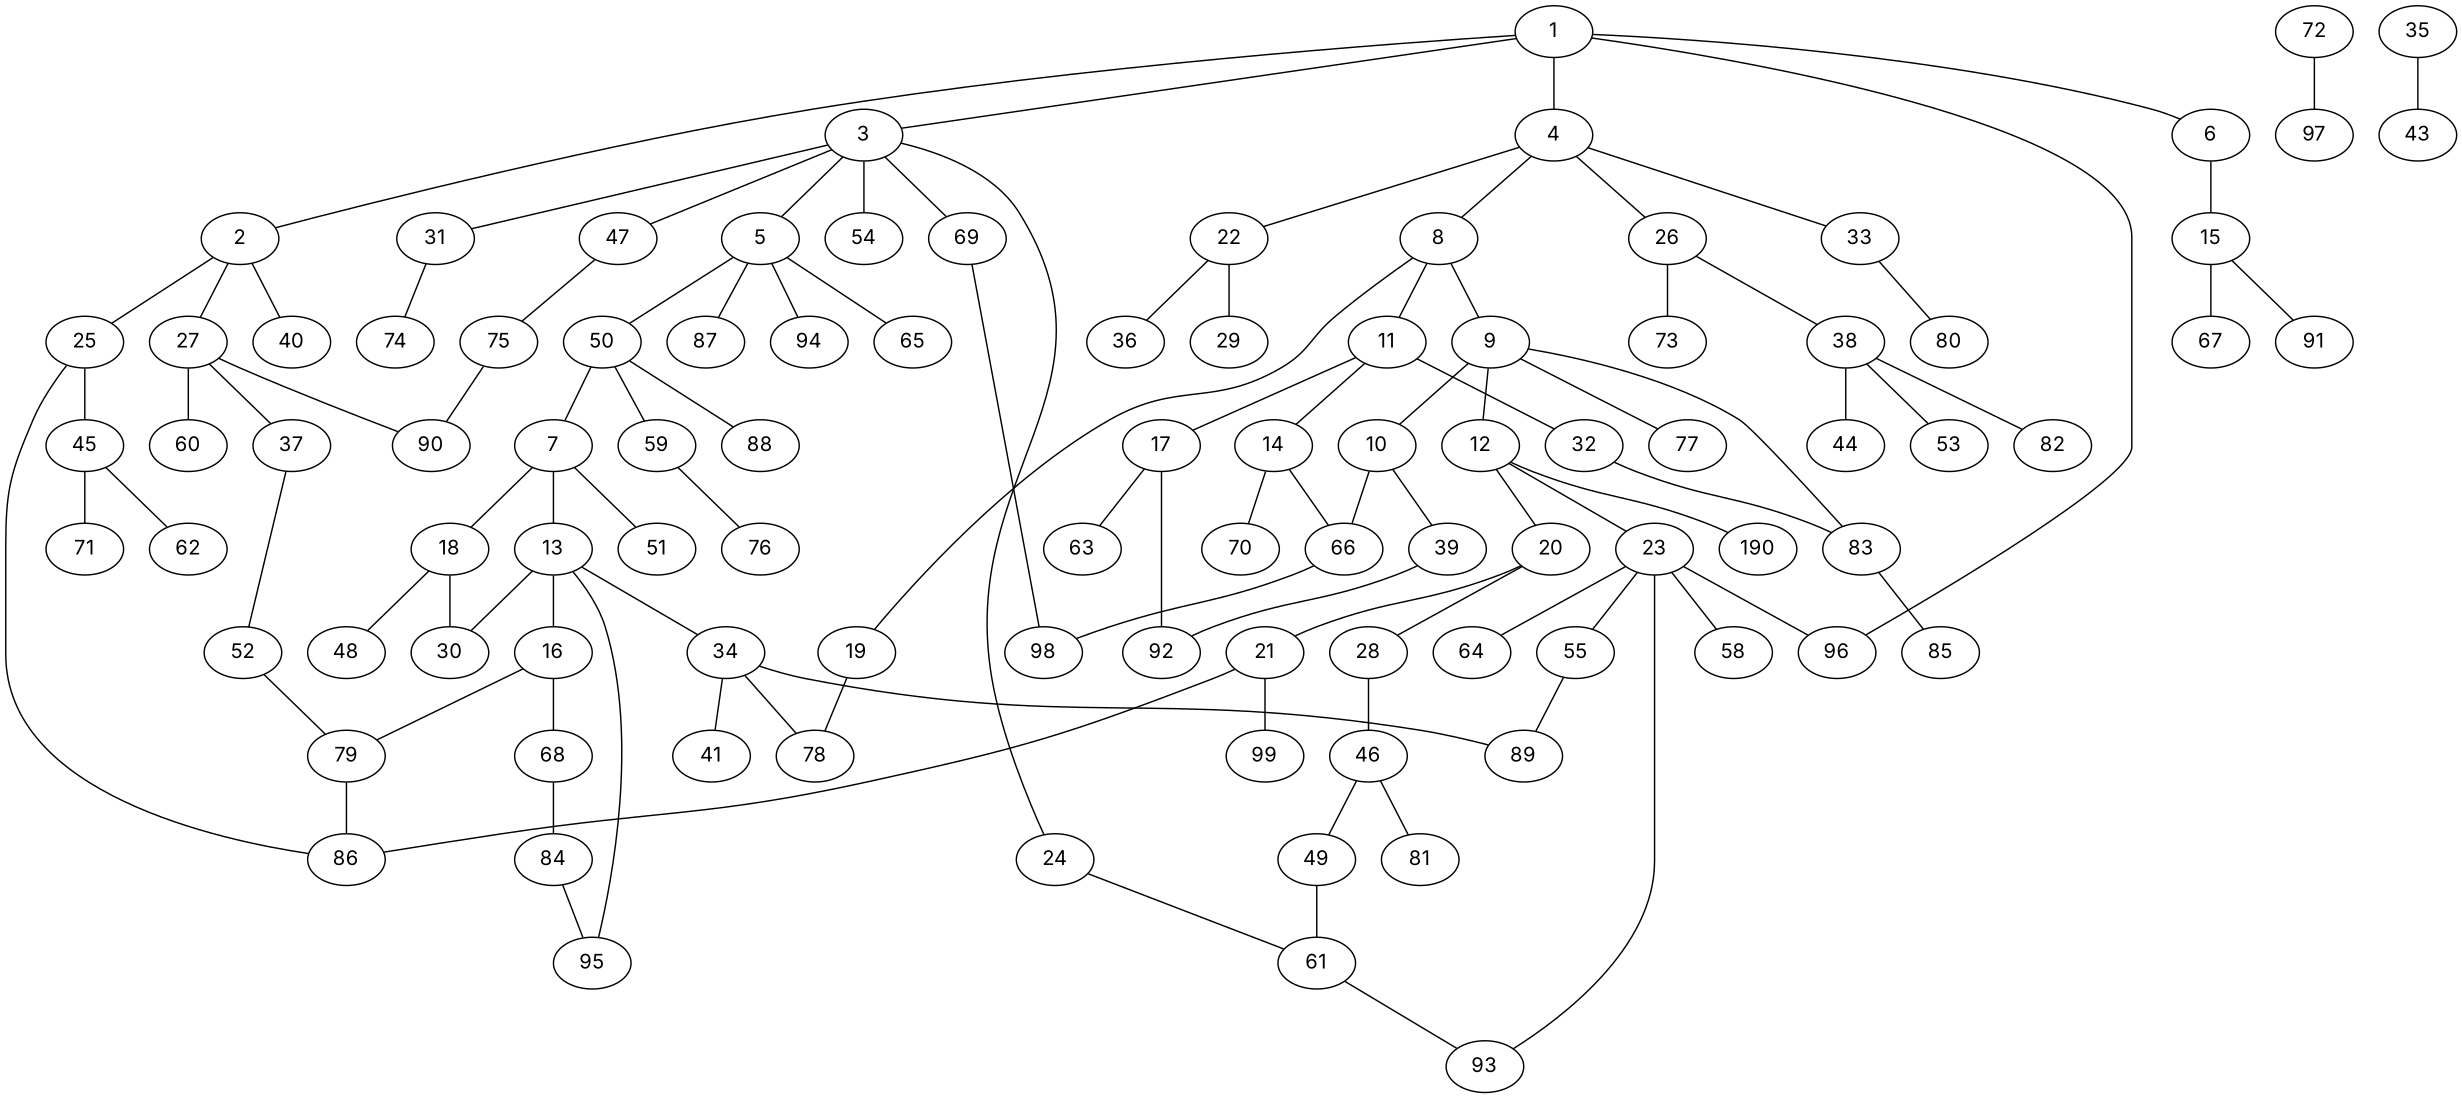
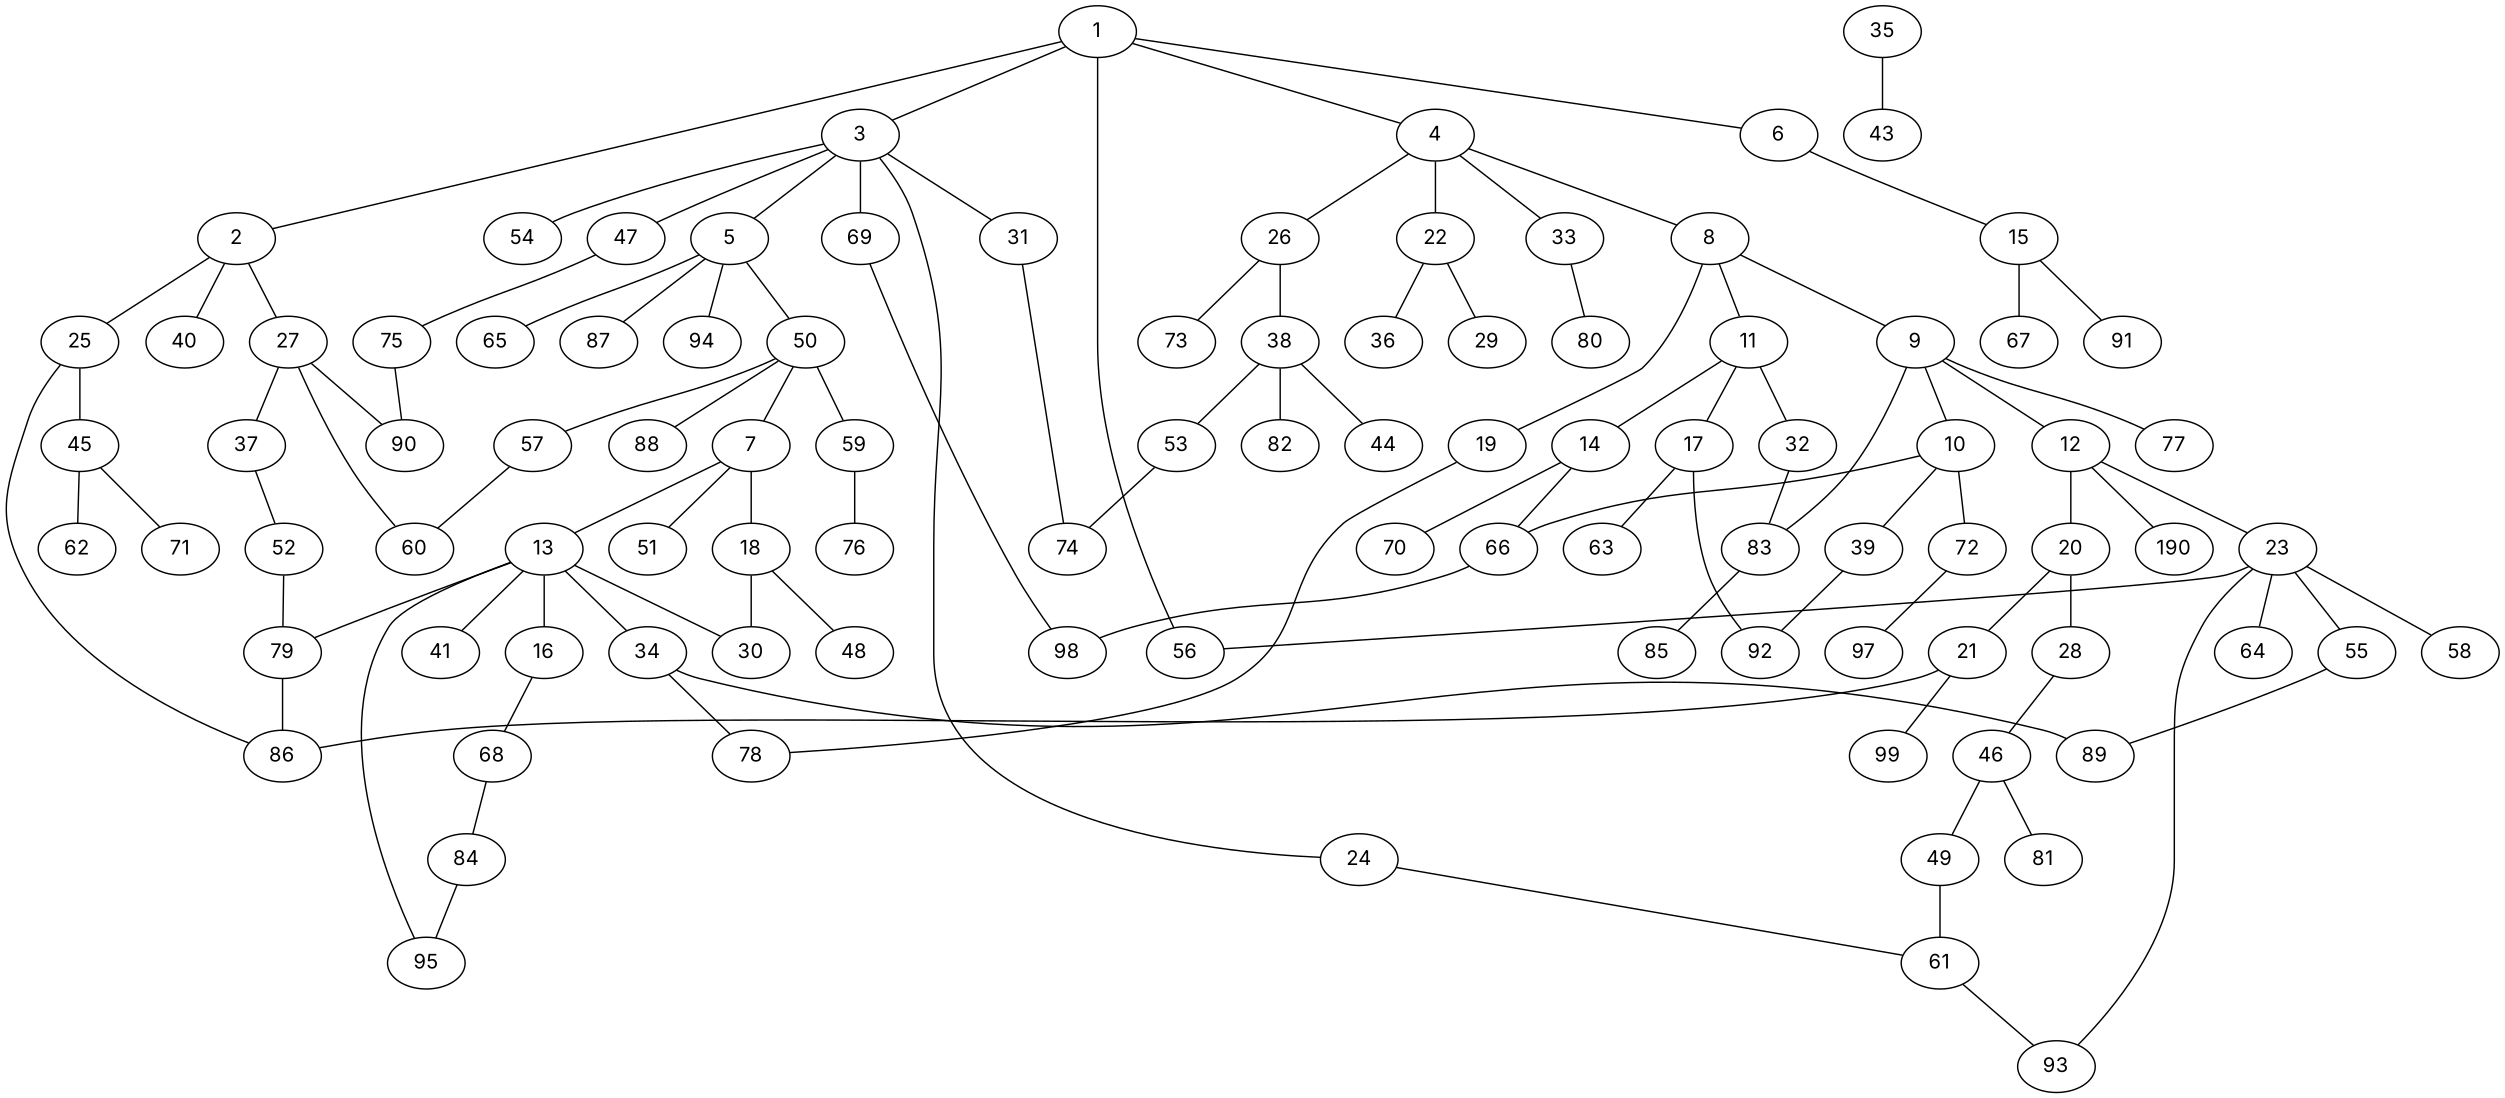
node "57": added
edge "10" -- "72": added
edge "53" -- "74": added
node "96": label "96" -> "56"
edge "16" -- "79": now "13" -- "79"
edge "34" -- "41": now "13" -- "41"
